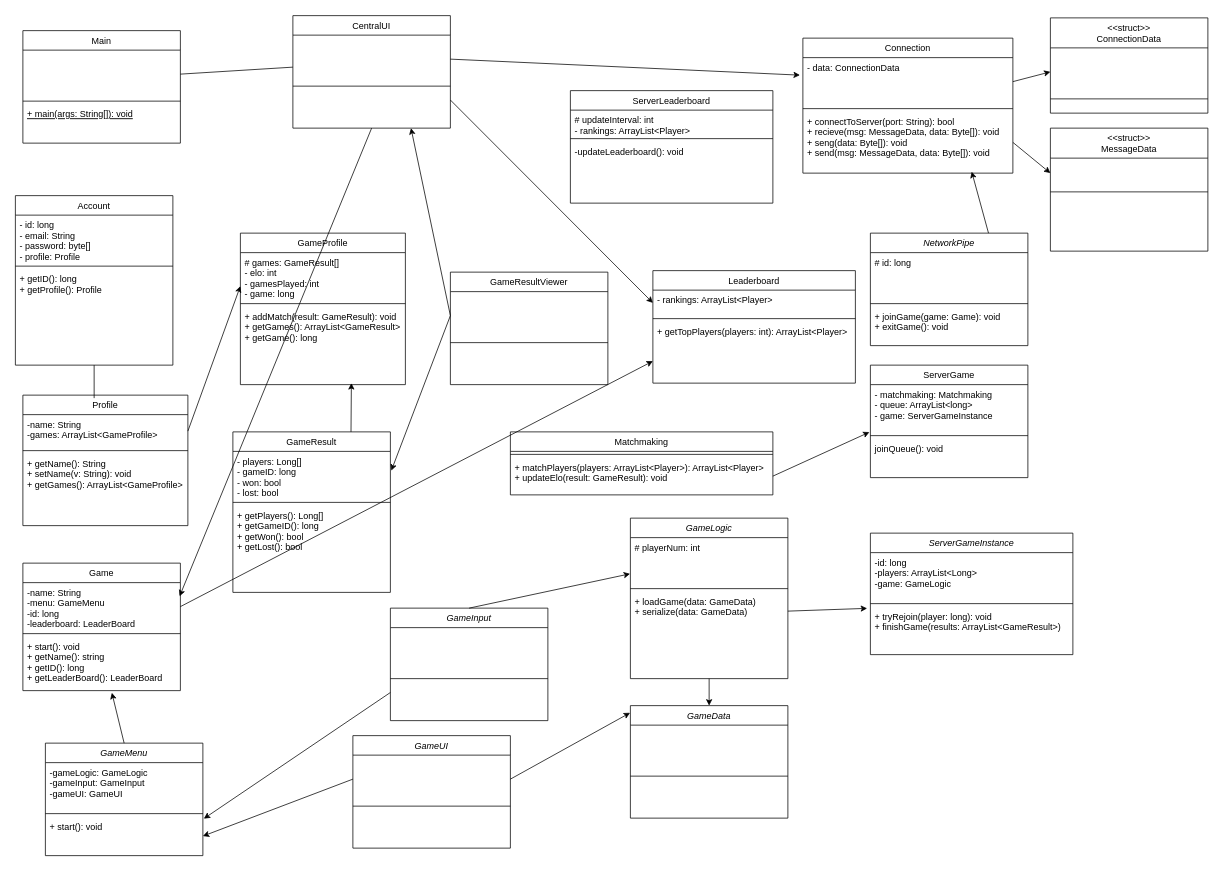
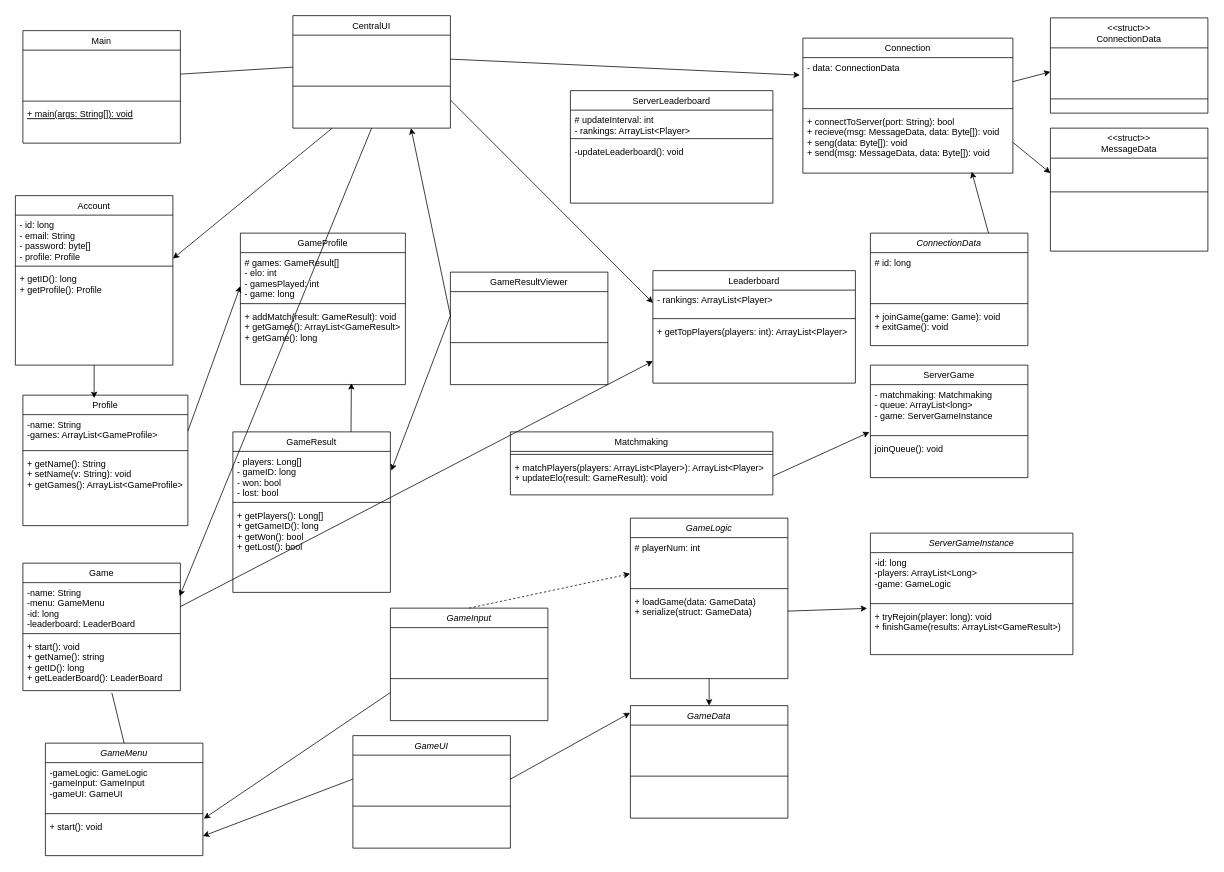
edge "CentralUI" -> "- id: long - email: String - password: byte[] - profile: Profile": added
node "NetworkPipe": label "NetworkPipe" -> "ConnectionData"
edge "Account" -- "Profile": arrowhead none -> classic
edge "GameInput" -> "# playerNum: int": style solid -> dashed
node "+ loadGame(data: GameData) + serialize(data: GameData)": label "+ loadGame(data: GameData) + serialize(data: GameData)" -> "+ loadGame(data: GameData) + serialize(struct: GameData)"
edge "GameMenu" -> "+ start(): void + getName(): string + getID(): long + getLeaderBoard(): LeaderBoard": arrowhead classic -> none
